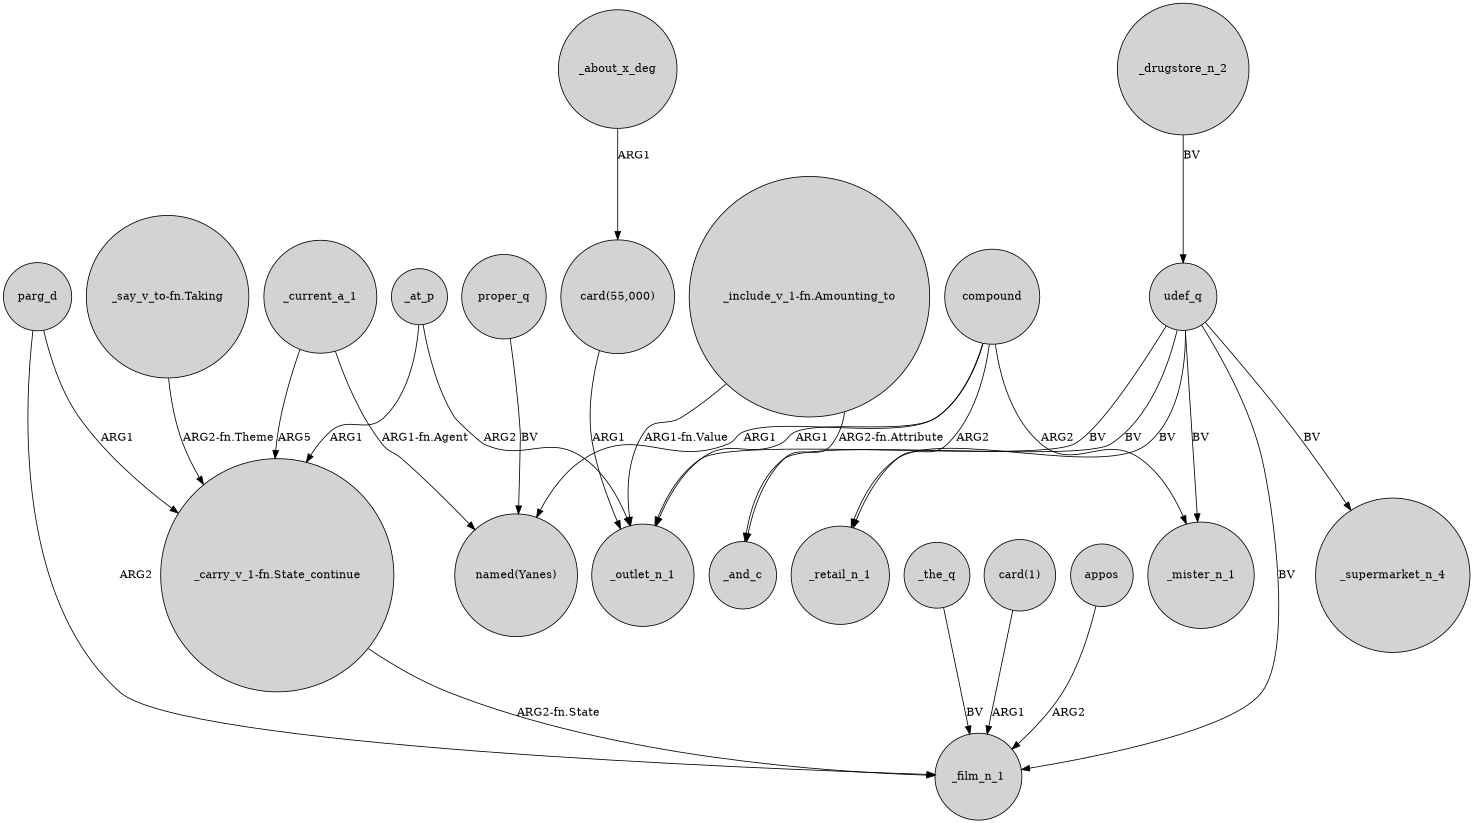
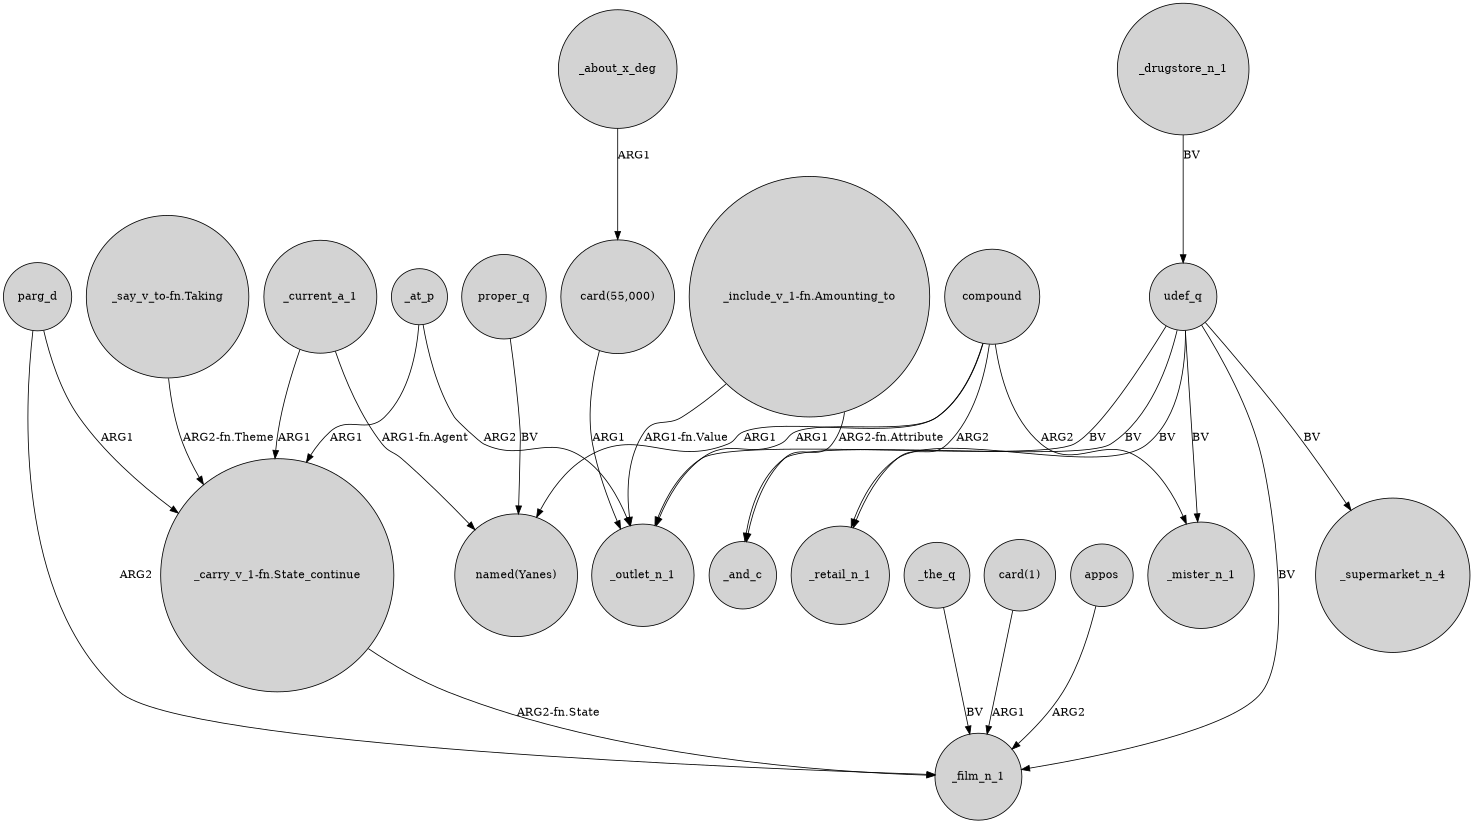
node "_drugstore_n_2": label "_drugstore_n_2" -> "_drugstore_n_1"
edge "_current_a_1" -> "_carry_v_1-fn.State_continue": label "ARG5" -> "ARG1"
